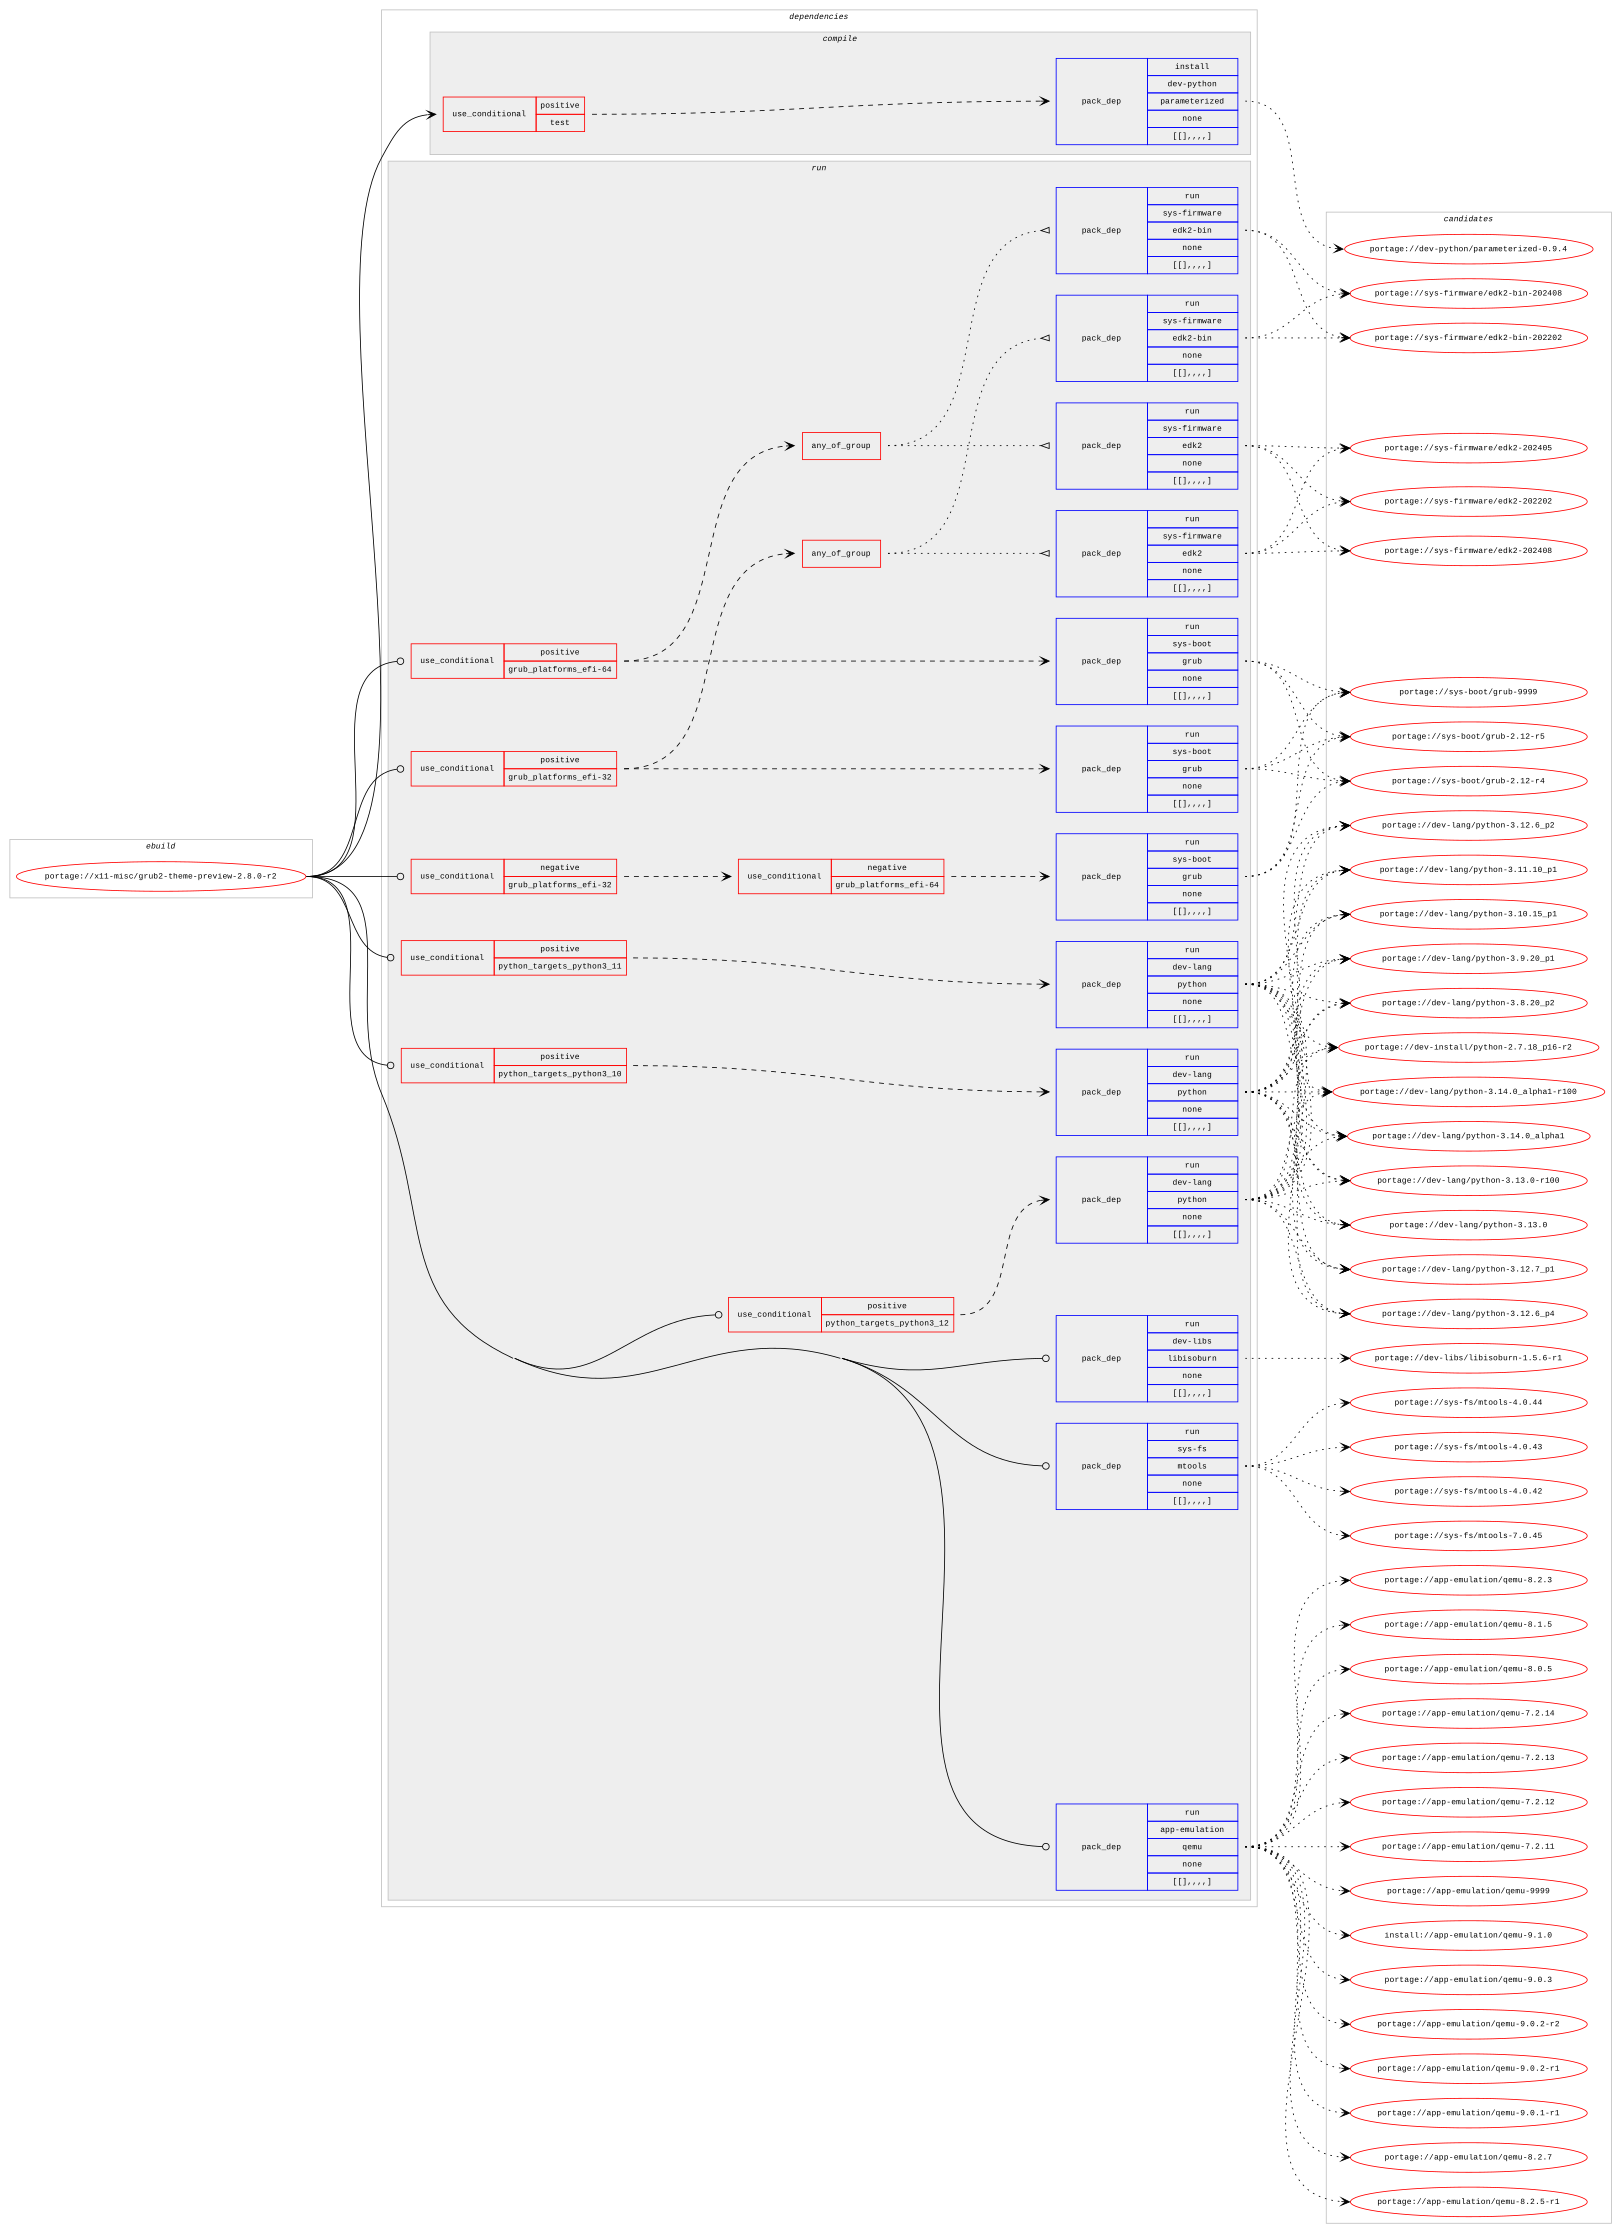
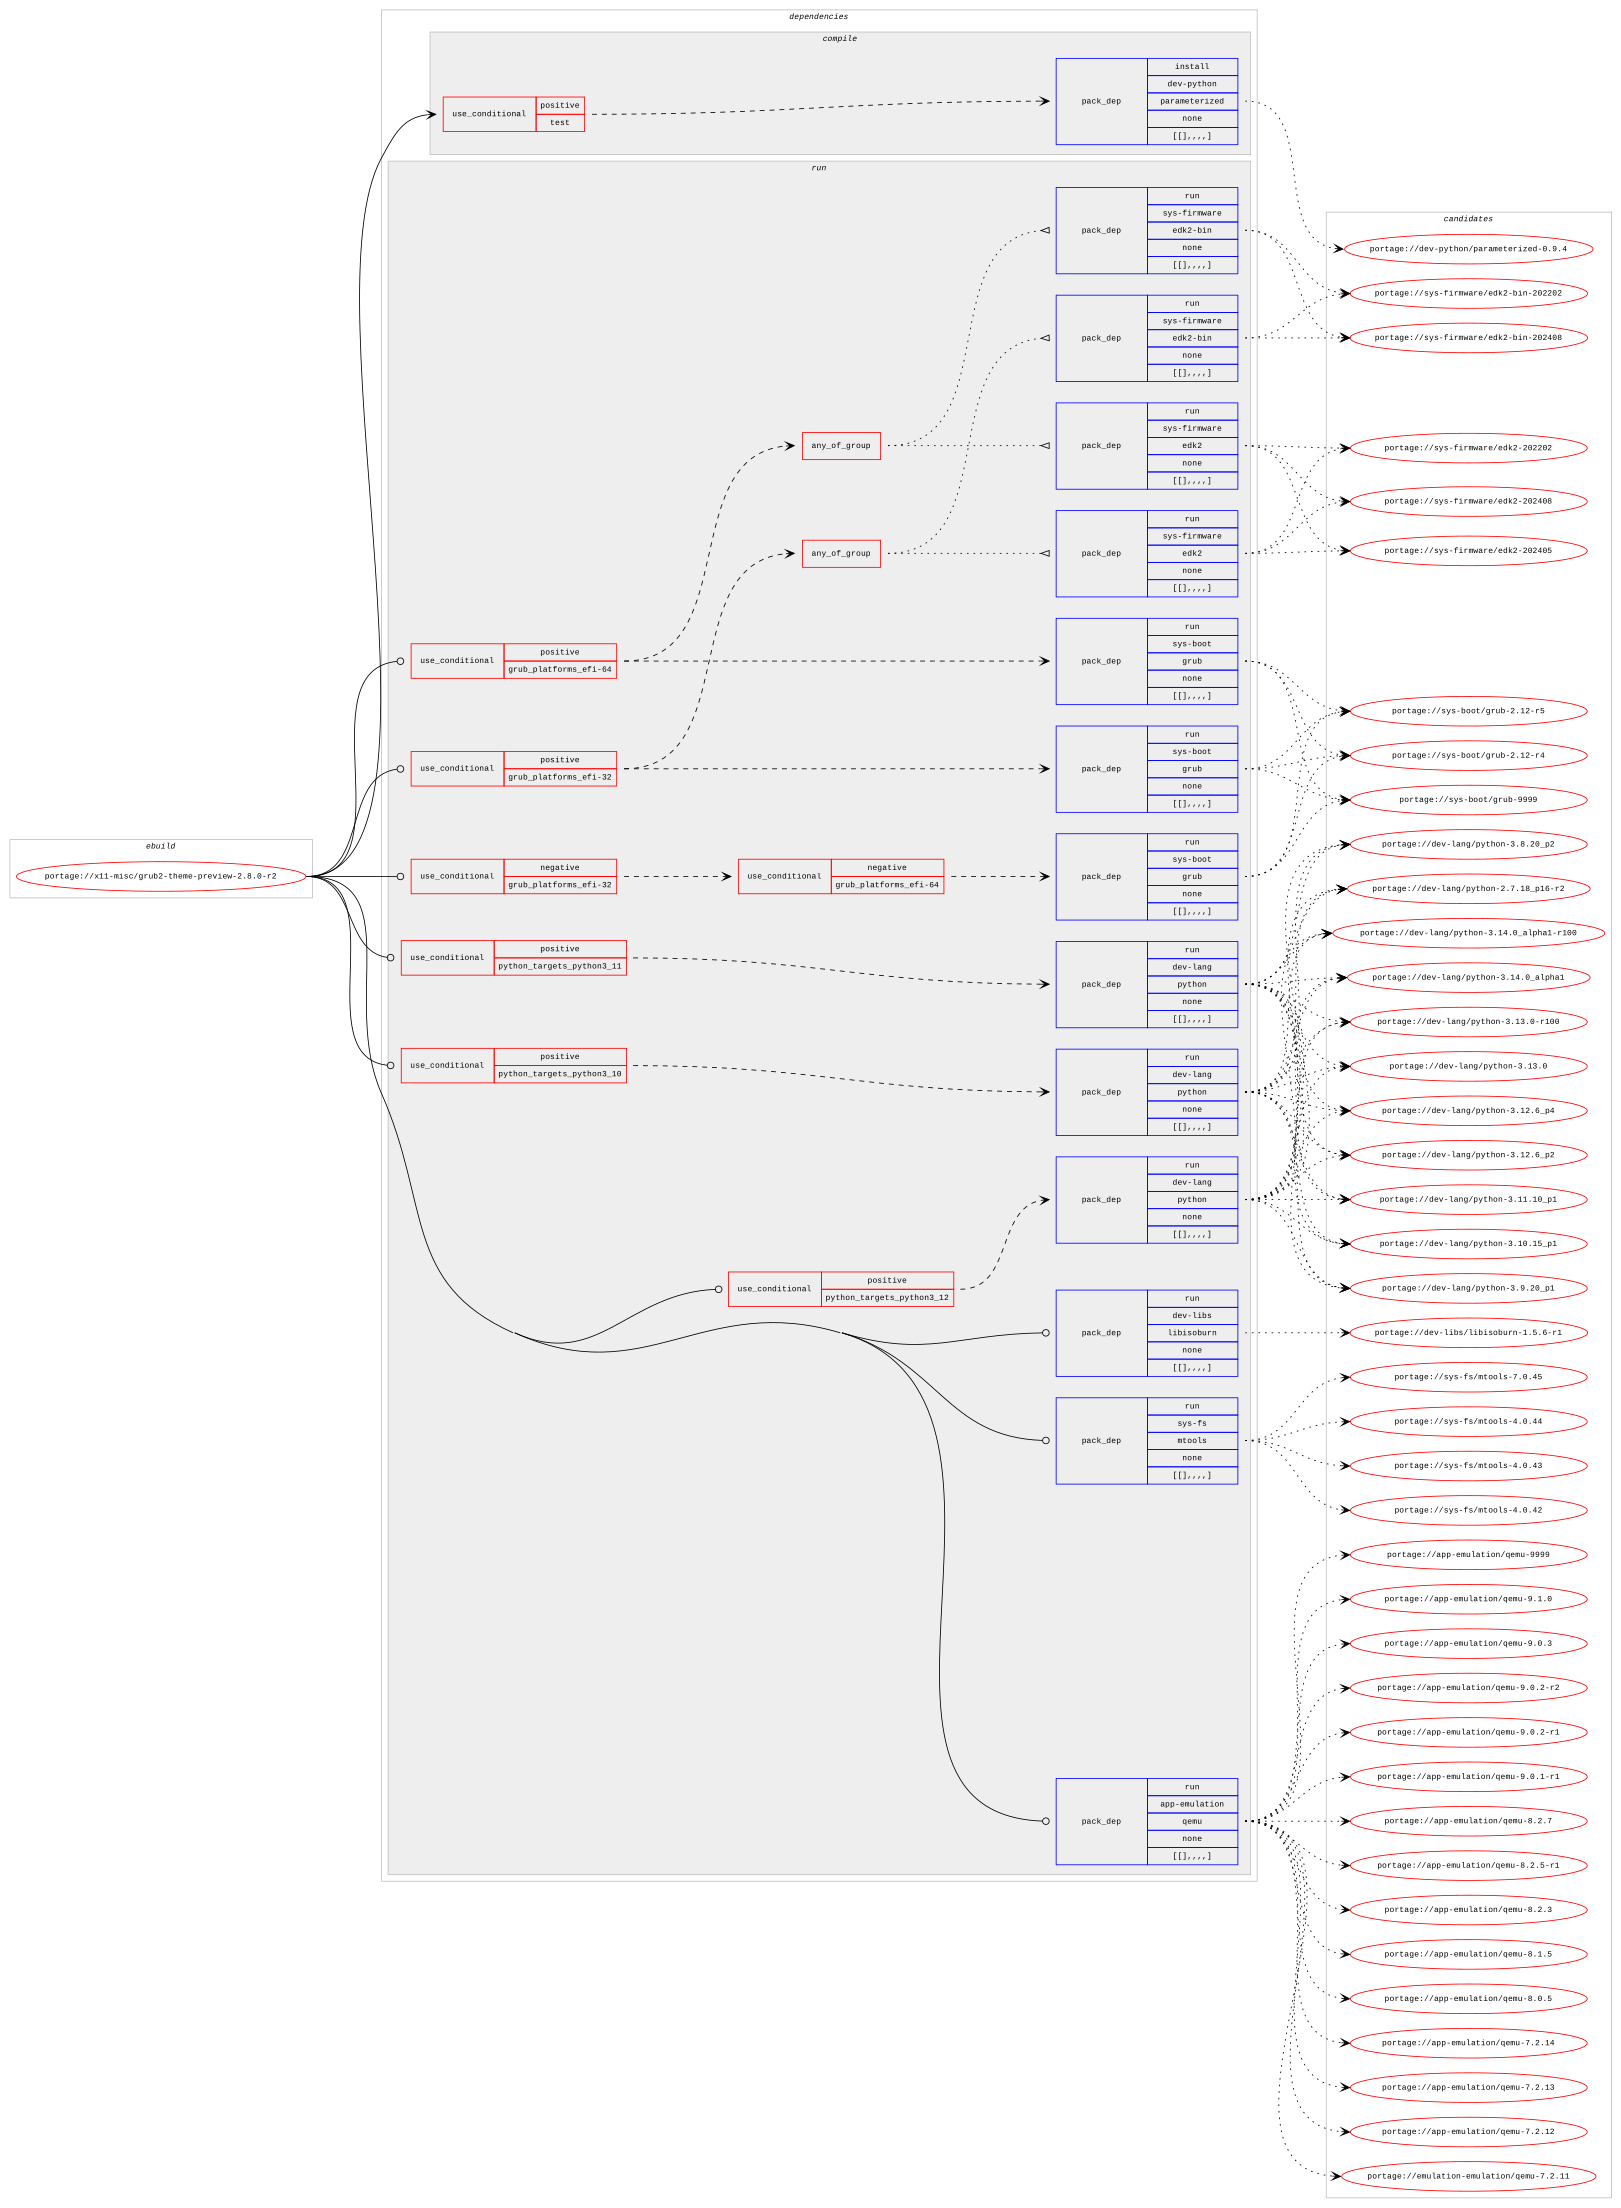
node "portage://dev-install/python-2.7.18_p16-r2": label "portage://dev-install/python-2.7.18_p16-r2" -> "portage://dev-lang/python-2.7.18_p16-r2"
node "portage://dev-lang/python-3.12.7_p1": removed
node "portage://app-emulation/qemu-7.2.11": label "portage://app-emulation/qemu-7.2.11" -> "portage://emulation-emulation/qemu-7.2.11"
node "install://app-emulation/qemu-9.1.0": label "install://app-emulation/qemu-9.1.0" -> "portage://app-emulation/qemu-9.1.0"
